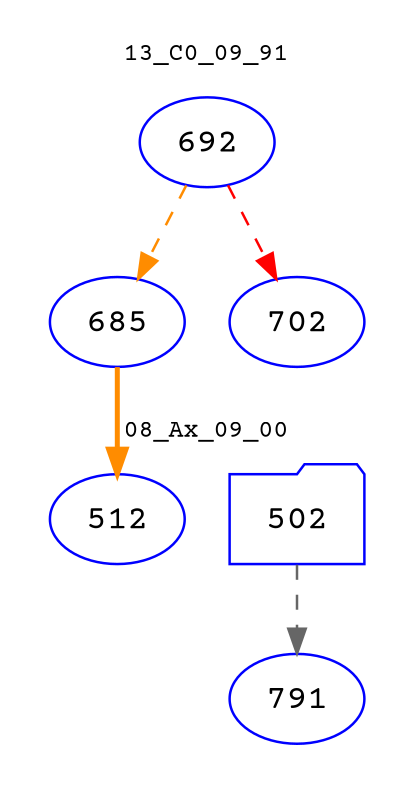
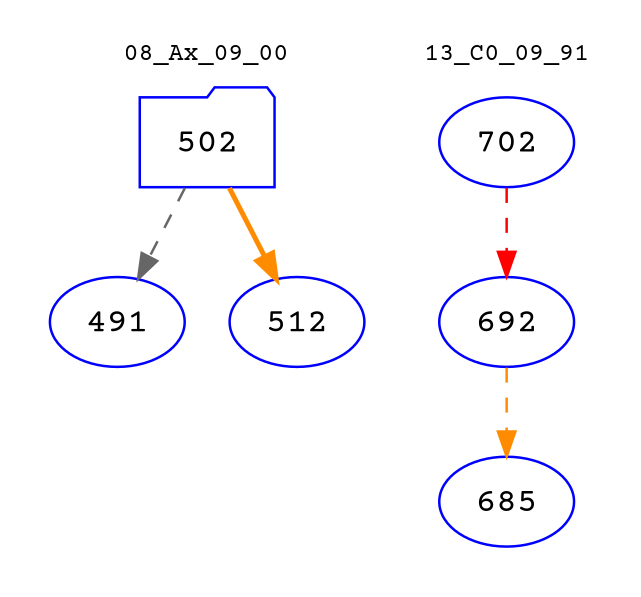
edge "692" -> "702": reversed
edge "685" -> "512": now "502" -> "512"
node "791": label "791" -> "491"
